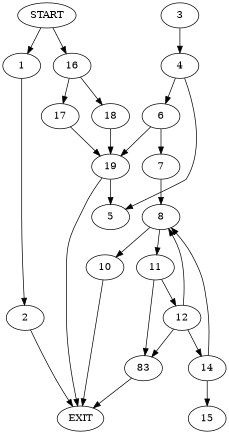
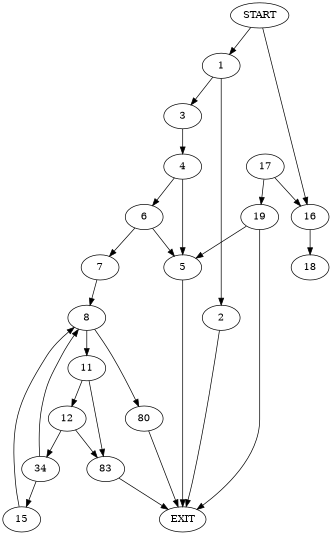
edge "16" -> "17": reversed
edge "1" -> "3": added
edge "18" -> "19": removed
edge "6" -> "19": now "6" -> "5"
node "10": label "10" -> "80"
edge "12" -> "8": now "15" -> "8"
node "14": label "14" -> "34"
edge "5" -> "EXIT": added
